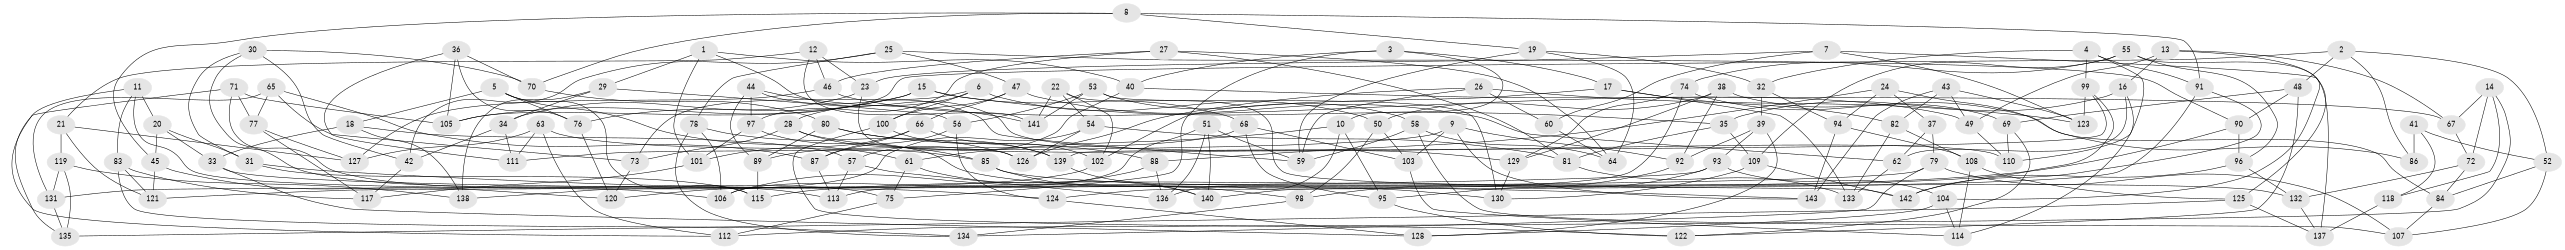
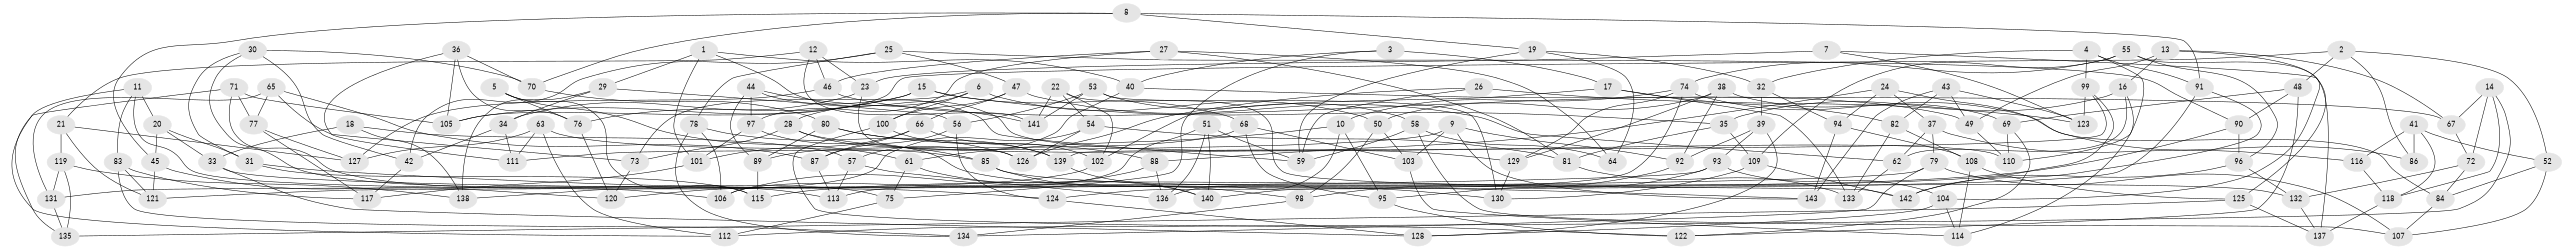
edge "3" -- "10": now "74" -- "10"
edge "5" -- "18": removed
node "60": removed
node "116": added
